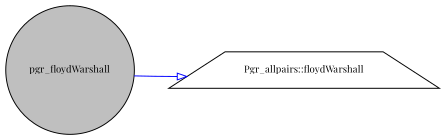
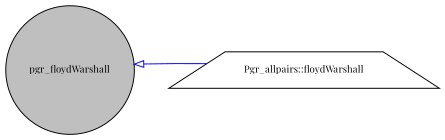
edge "pgr_floydWarshall" -> "Pgr_allpairs::floydWarshall": reversed
